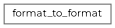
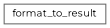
node "format_to_format": label "format_to_format" -> "format_to_result"
